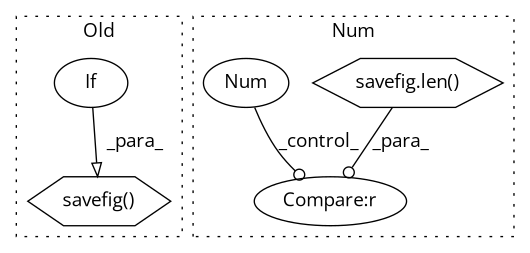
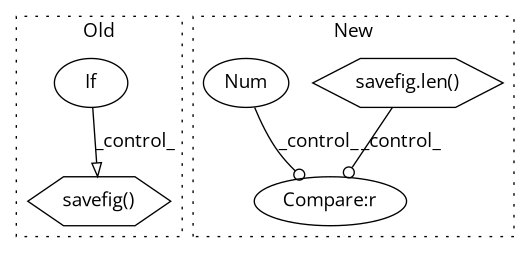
cluster "Num": label "Num" -> "New"
edge "If" -> "savefig()": label "_para_" -> "_control_"
edge "savefig.len()" -> "Compare:r": label "_para_" -> "_control_"
